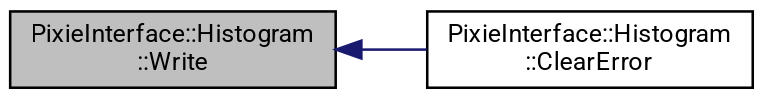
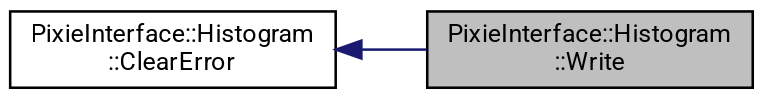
edge "PixieInterface::Histogram ::ClearError" -> "PixieInterface::Histogram ::Write": reversed
